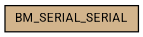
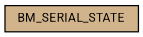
node "BM_SERIAL_SERIAL": label "BM_SERIAL_SERIAL" -> "BM_SERIAL_STATE"
